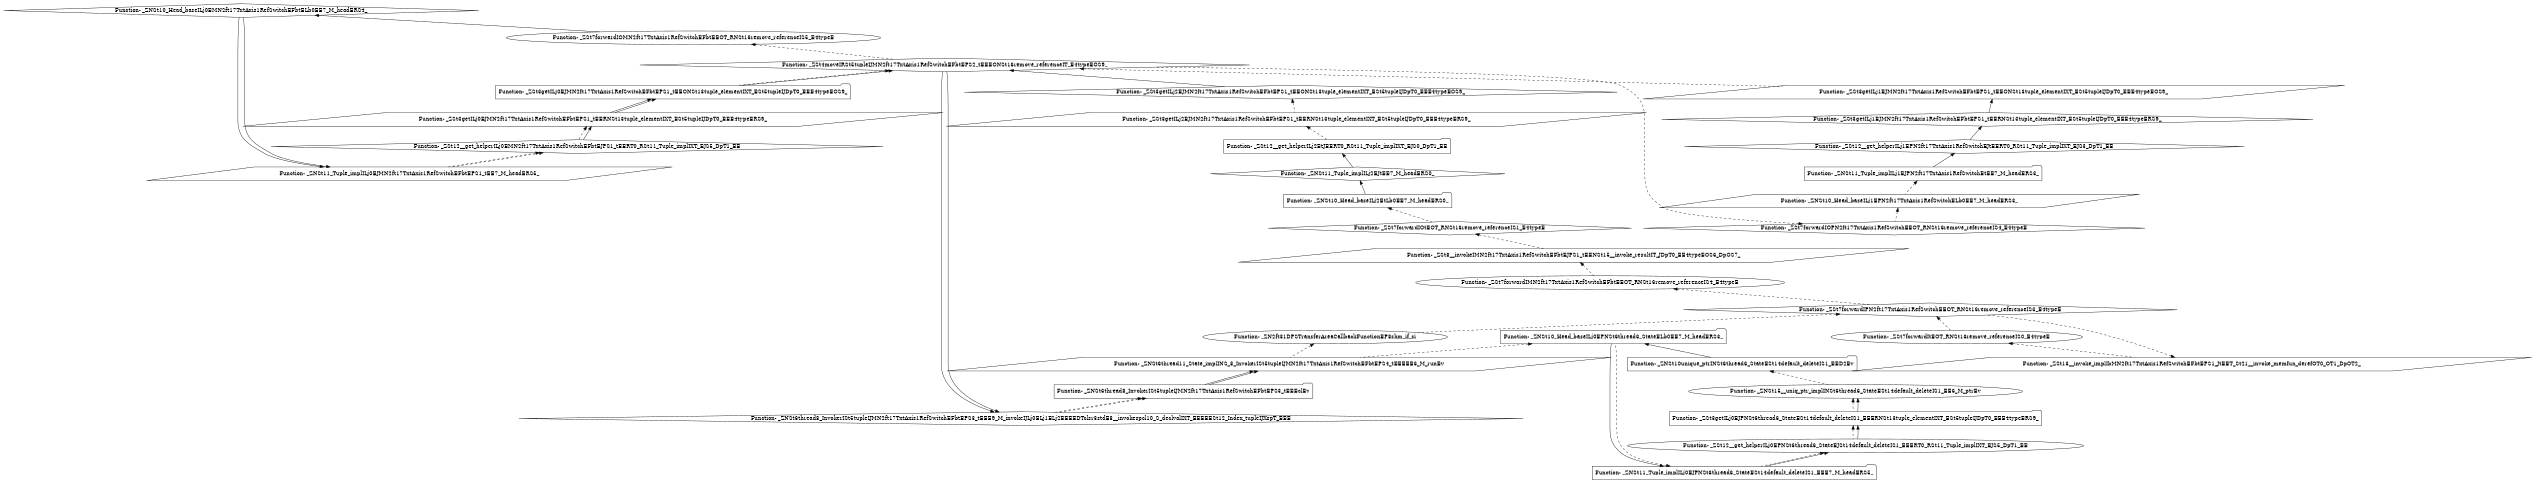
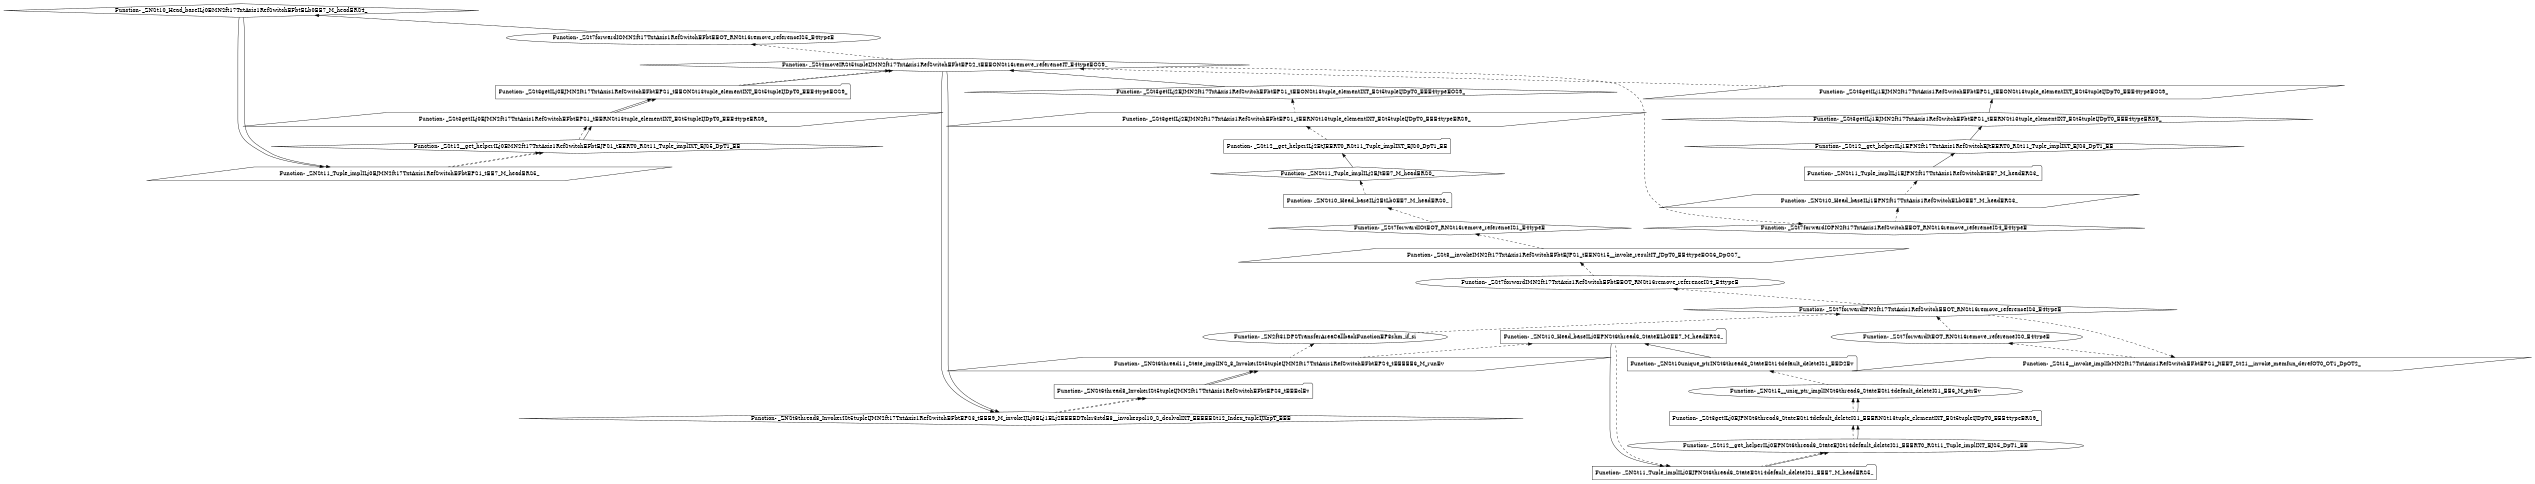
edge "Function- _ZNSt10_Head_baseILj2EtLb0EE7_M_headERS0_" -> "Function- _ZNSt11_Tuple_implILj2EJtEE7_M_headERS0_": style solid -> dashed
